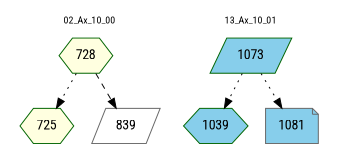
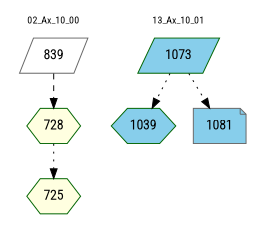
edge "728" -> "839": reversed
